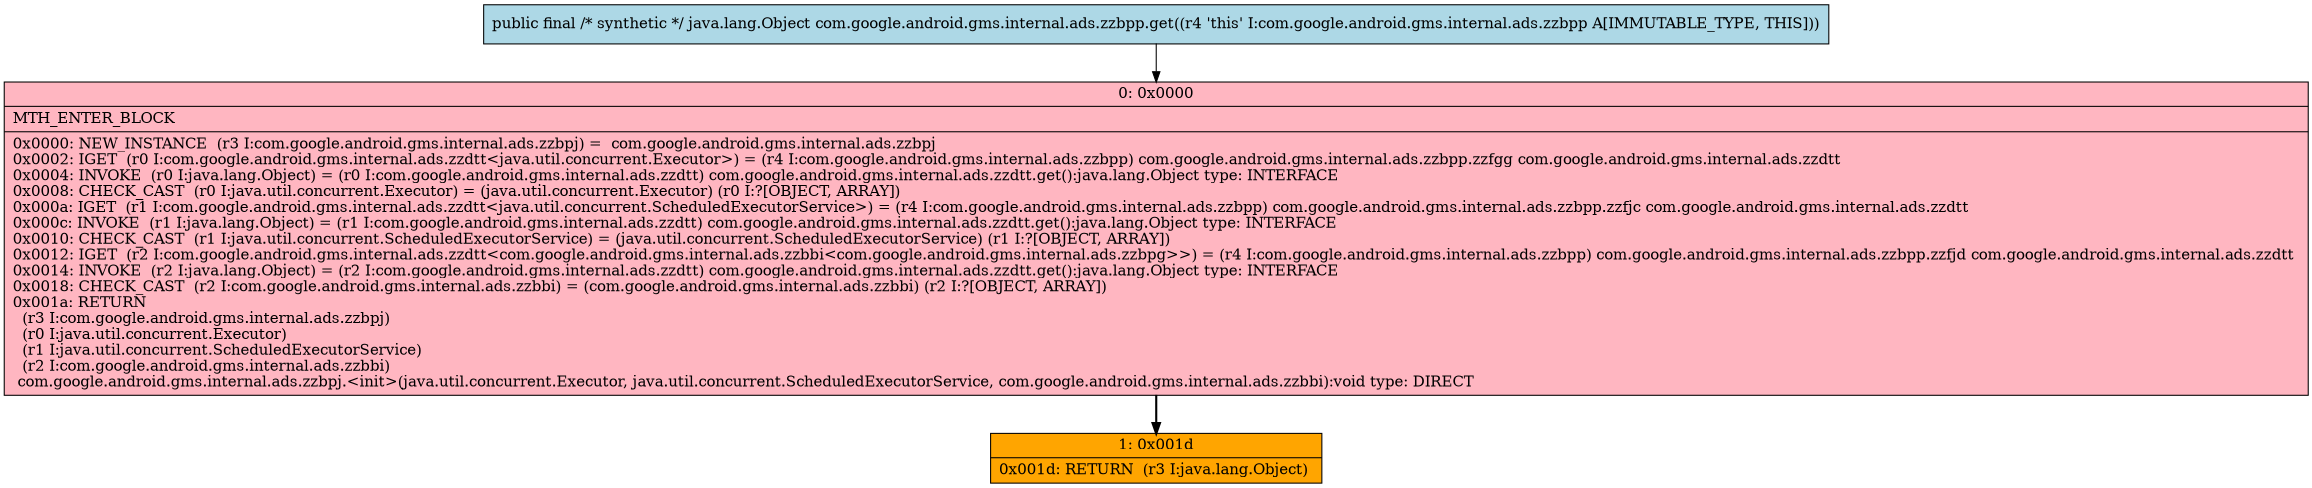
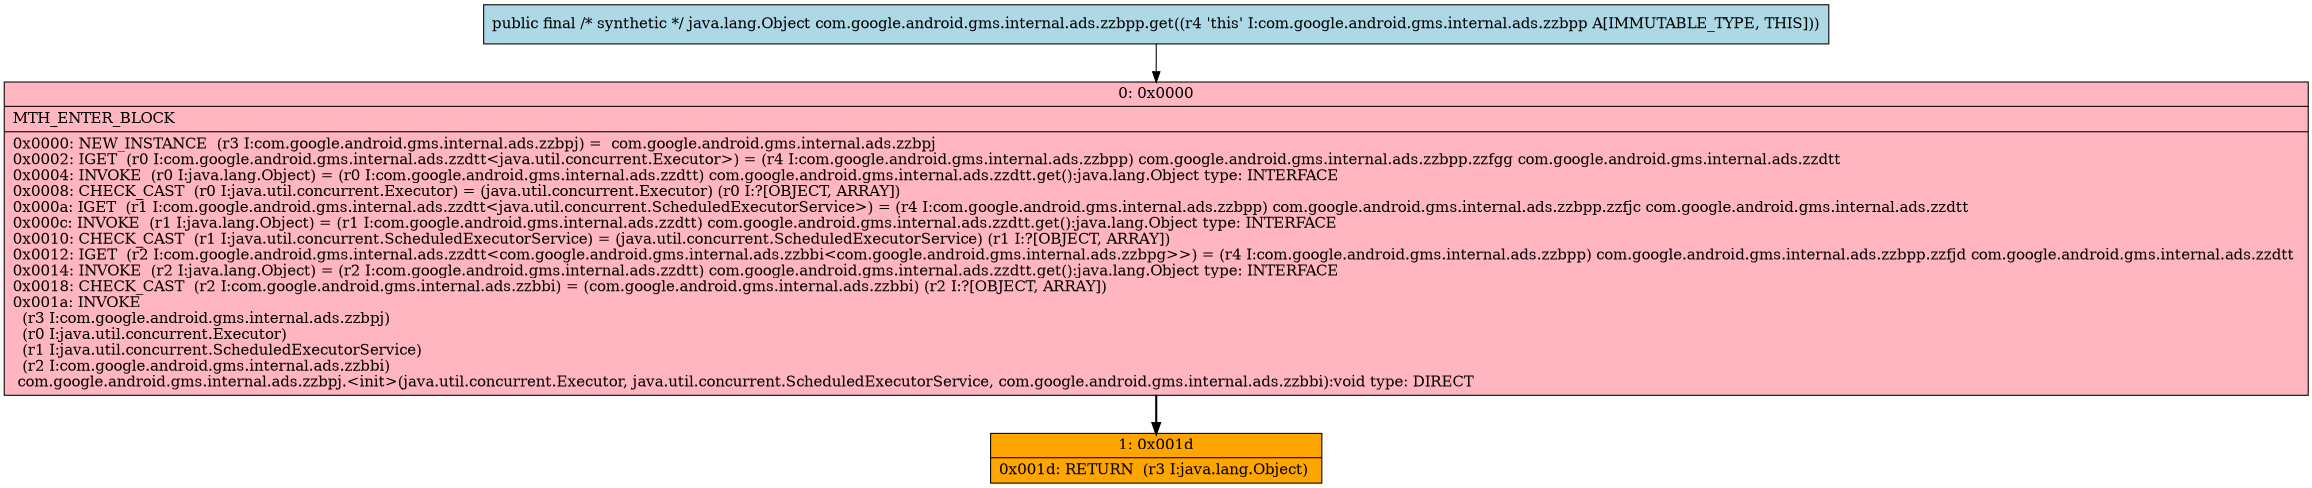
node "0: 0x0000": text "0x001a: RETURN" -> "0x001a: INVOKE"
